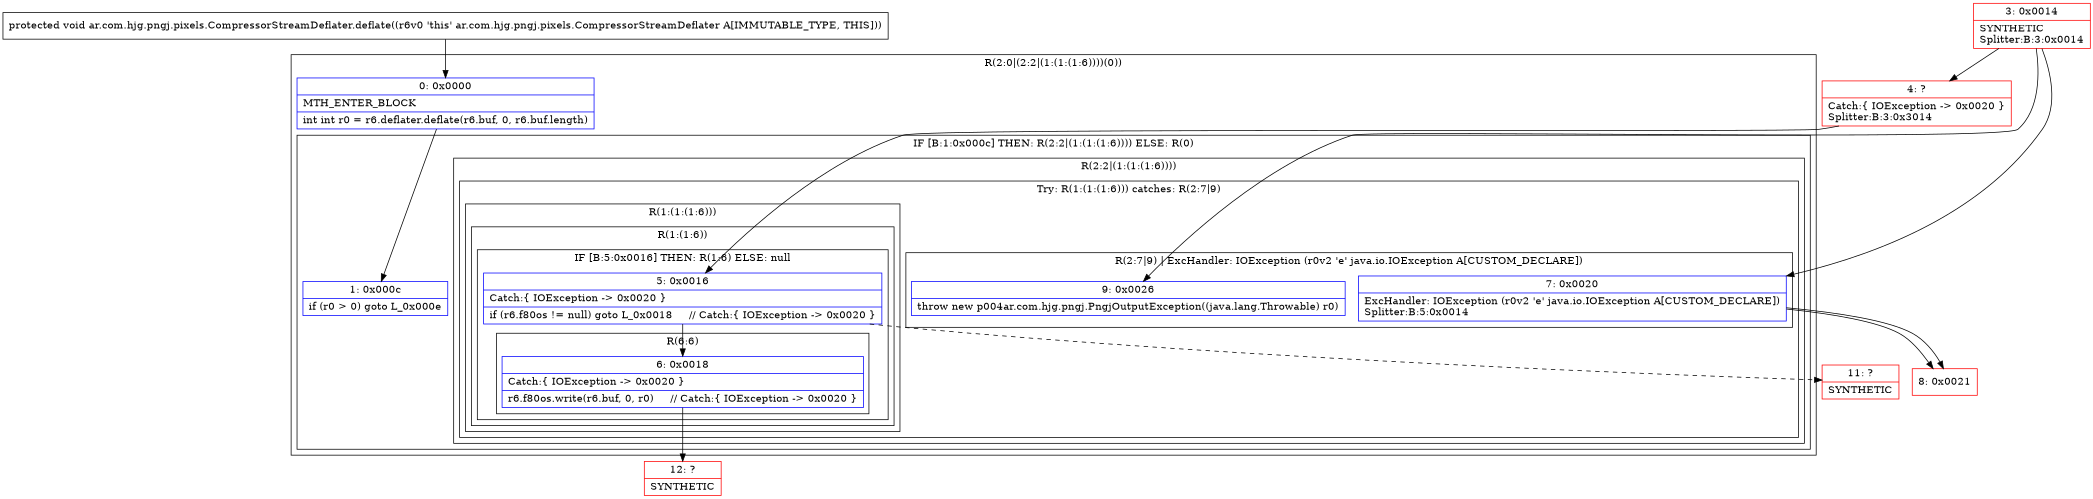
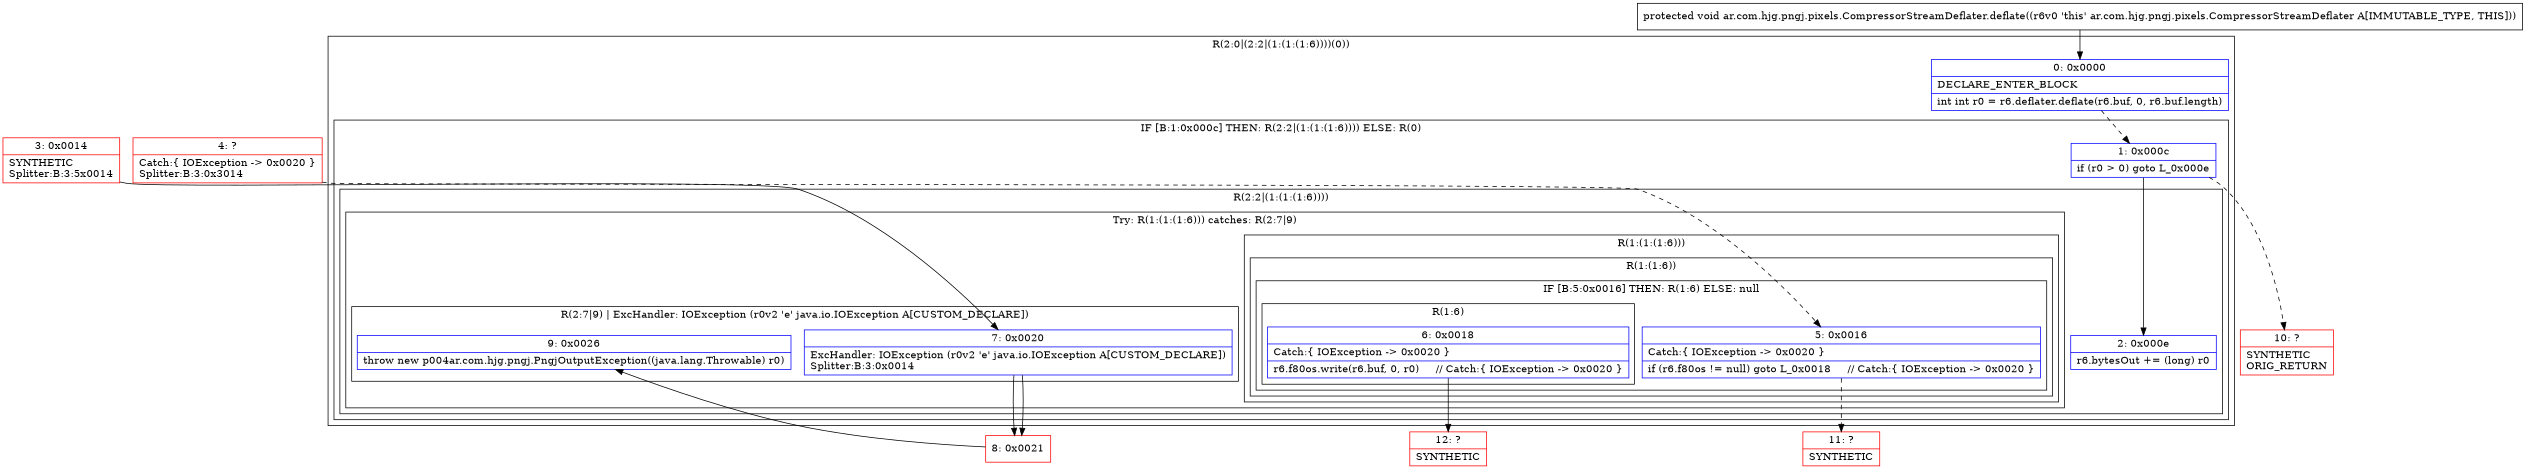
node "3: 0x0014": text "Splitter:B:3:0x0014" -> "Splitter:B:3:5x0014"
edge "3: 0x0014" -> "4: ?": removed
node "0: 0x0000": text "MTH_ENTER_BLOCK" -> "DECLARE_ENTER_BLOCK"
edge "4: ?" -> "5: 0x0016": style solid -> dashed
edge "3: 0x0014" -> "9: 0x0026": now "8: 0x0021" -> "9: 0x0026"
edge "0: 0x0000" -> "1: 0x000c": style solid -> dashed
node "7: 0x0020": text "Splitter:B:5:0x0014" -> "Splitter:B:3:0x0014"
edge "5: 0x0016" -> "6: 0x0018": removed
cluster "R(6:6)": label "R(6:6)" -> "R(1:6)"
node "2: 0x000e": added
node "10: ?": added
